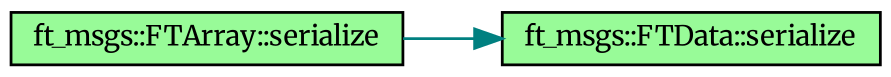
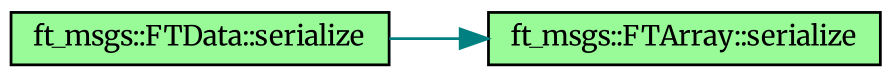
edge "ft_msgs::FTArray::serialize" -> "ft_msgs::FTData::serialize": reversed
